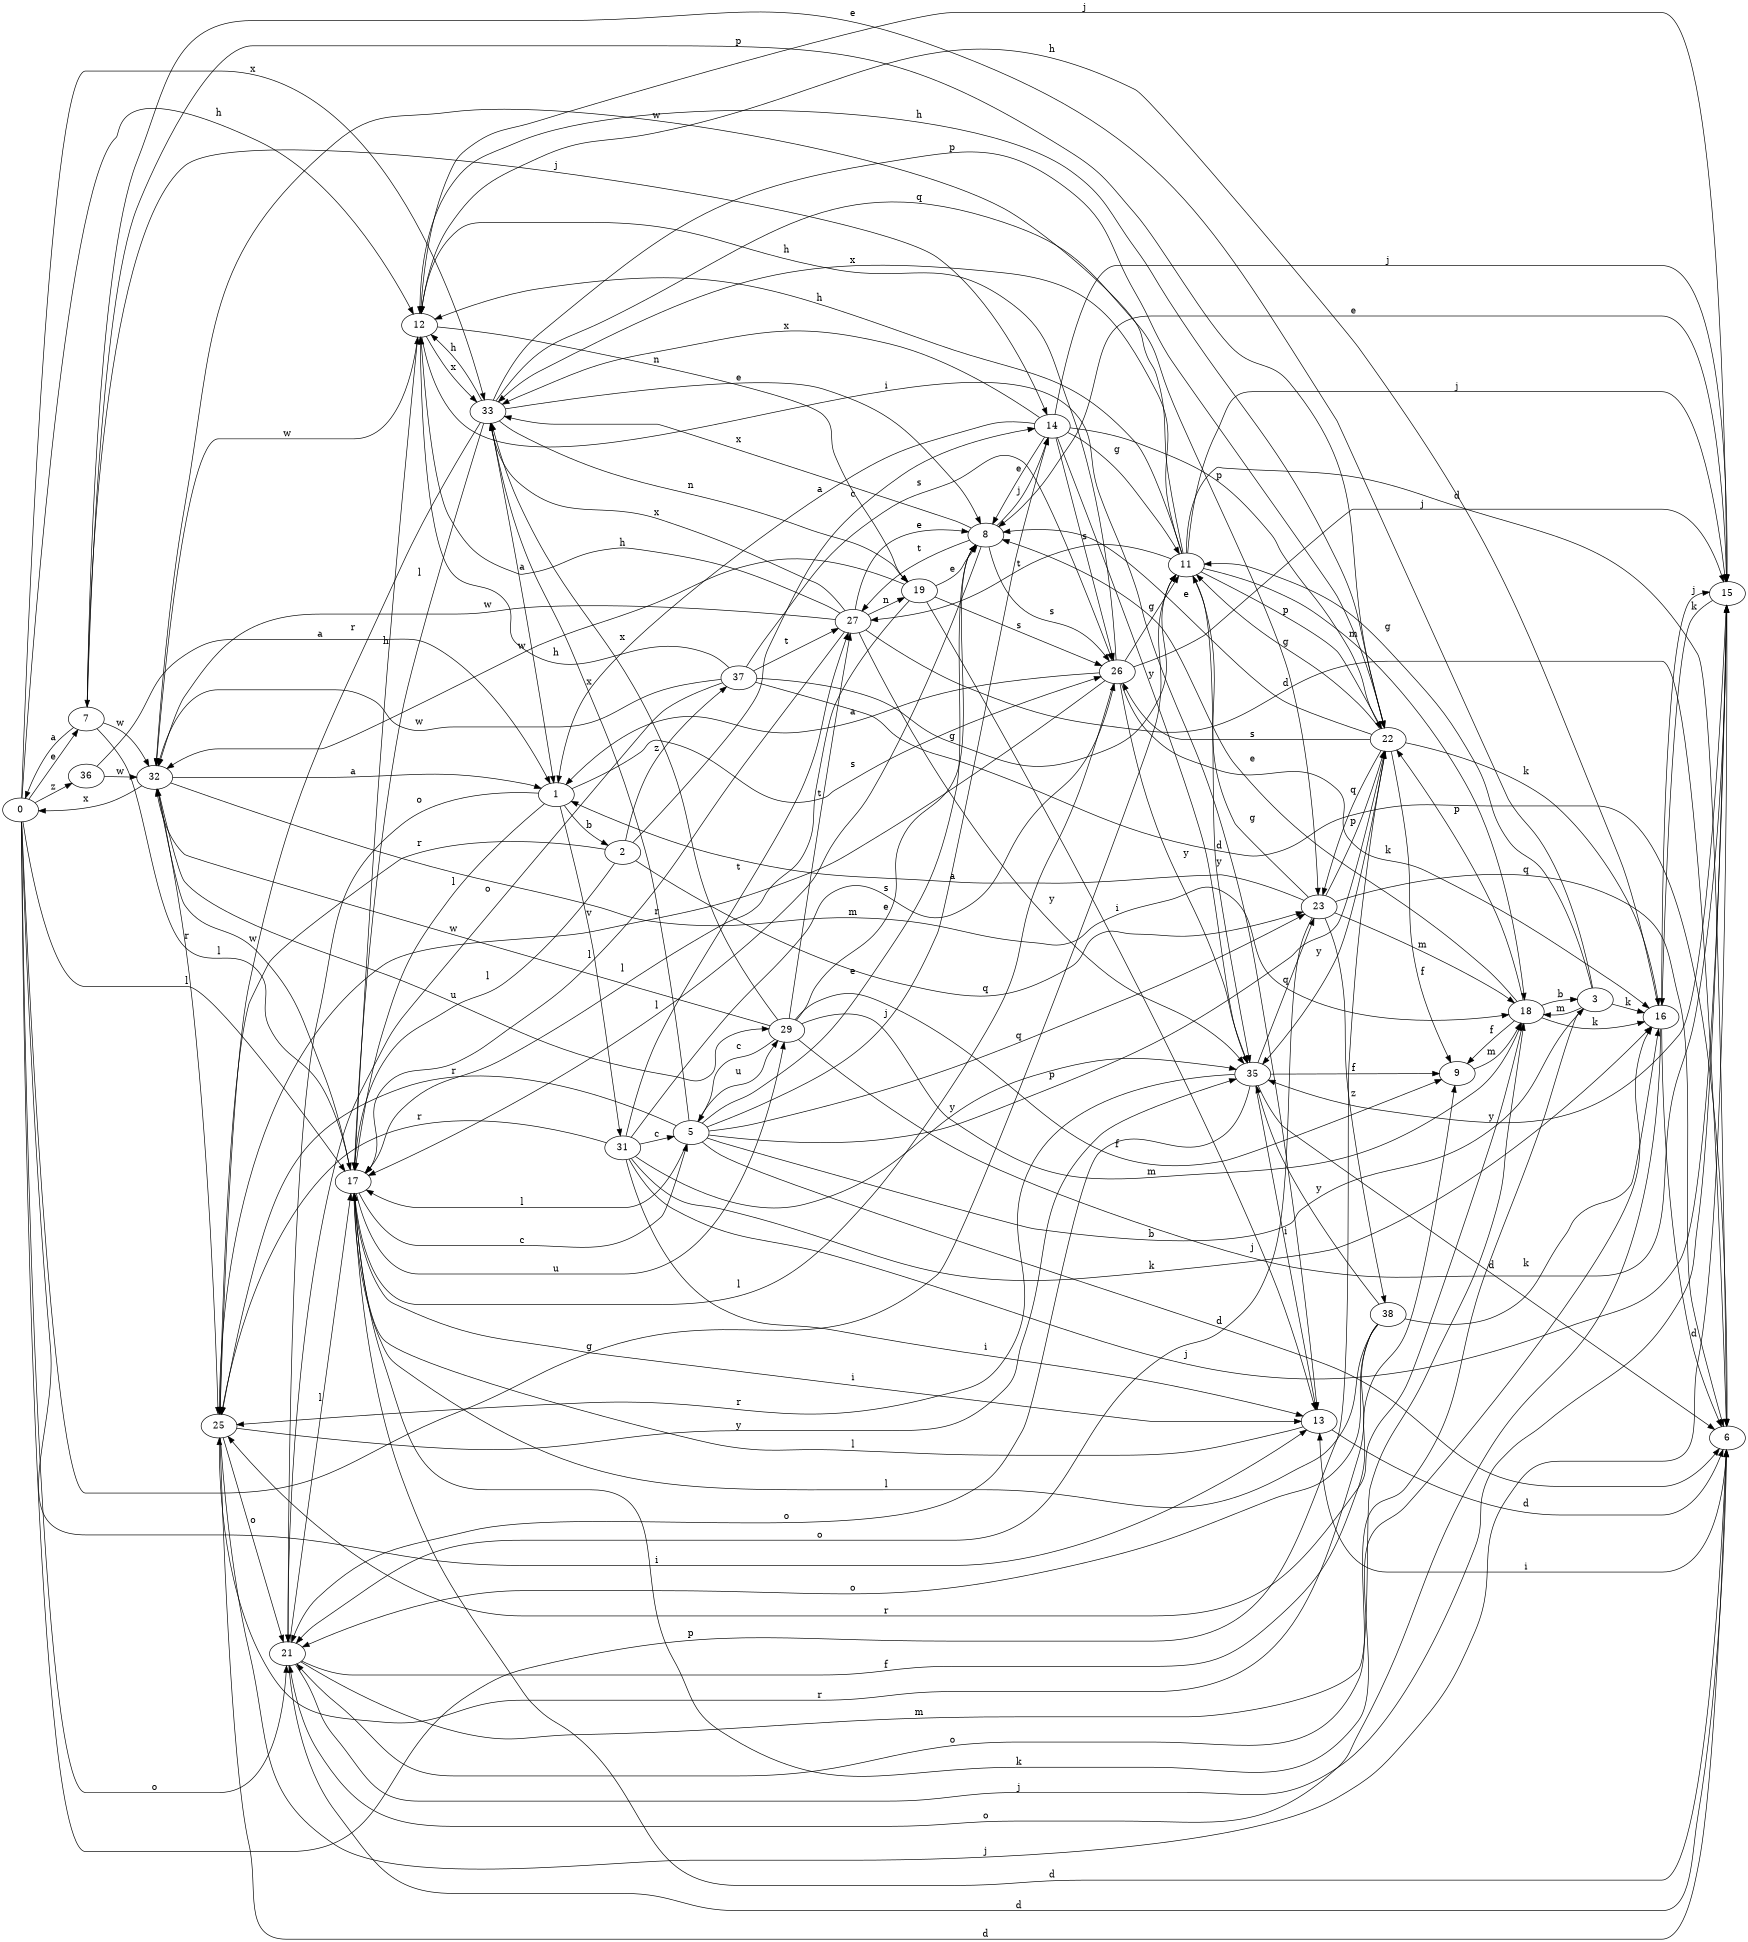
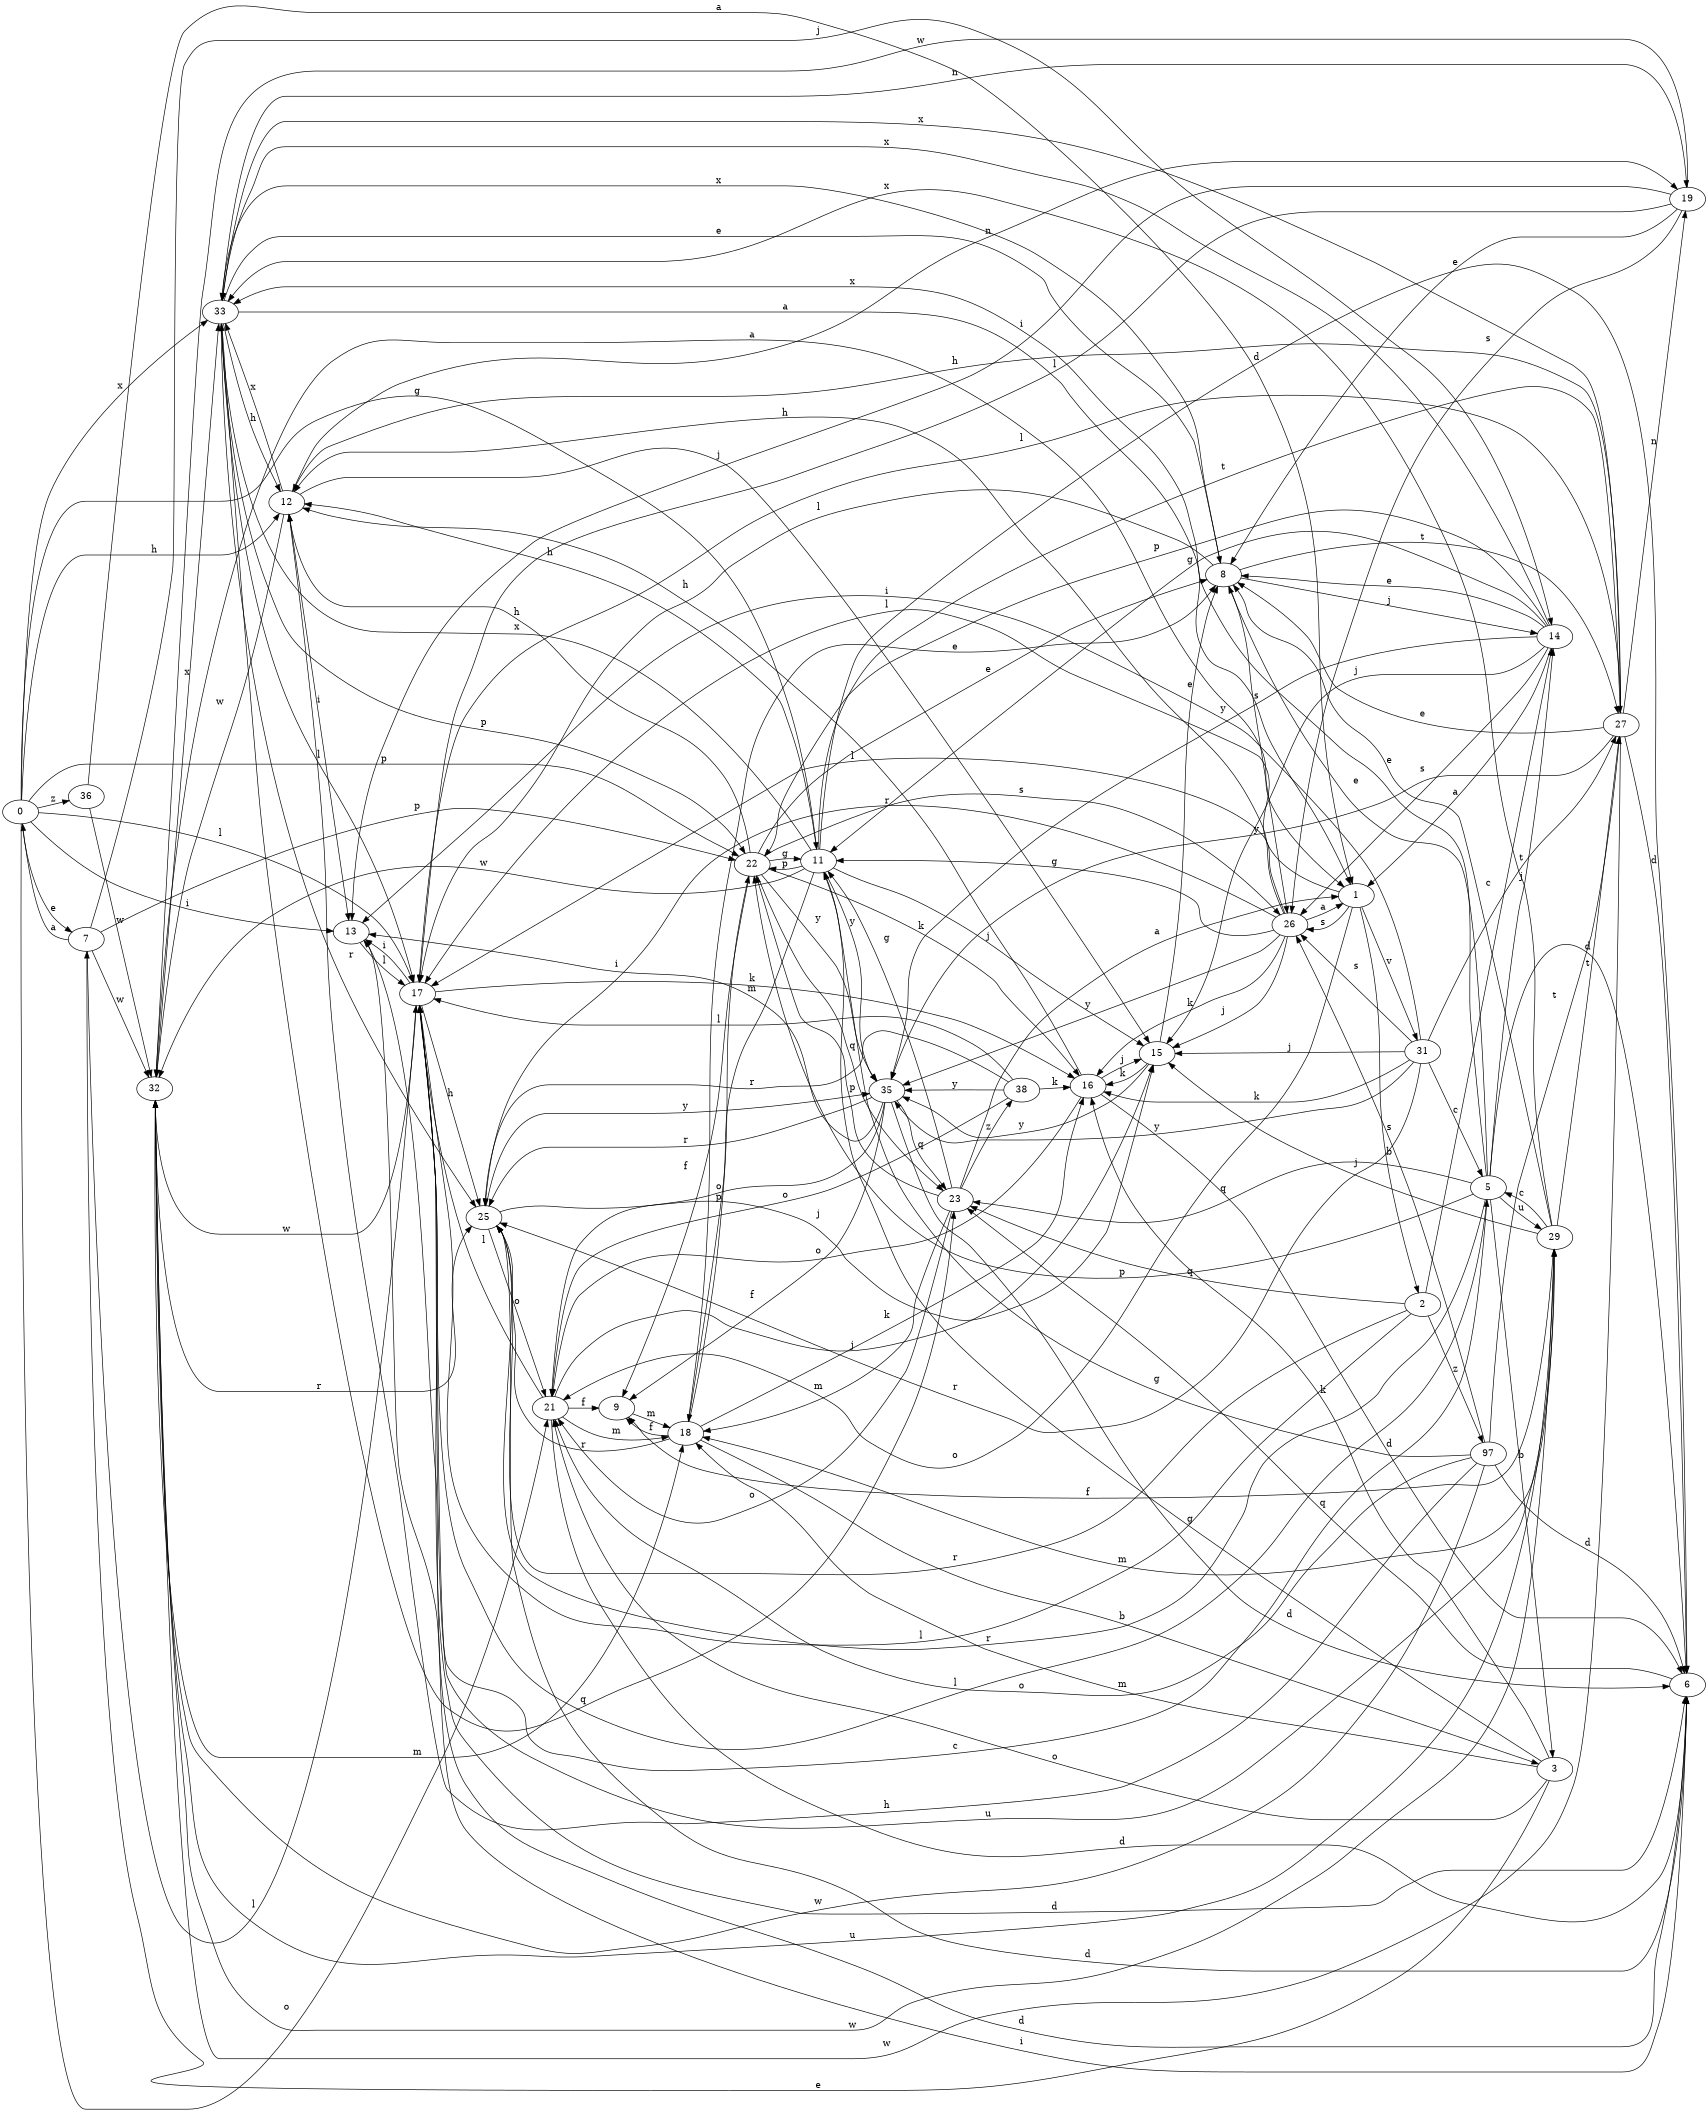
node "37": label "37" -> "97"
edge "17" -> "12": now "17" -> "25"
edge "32" -> "0": now "32" -> "33"
edge "23" -> "6": reversed
